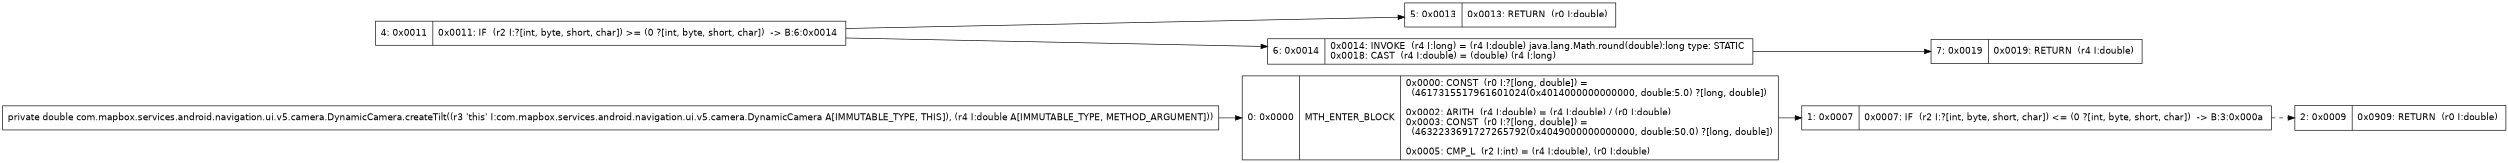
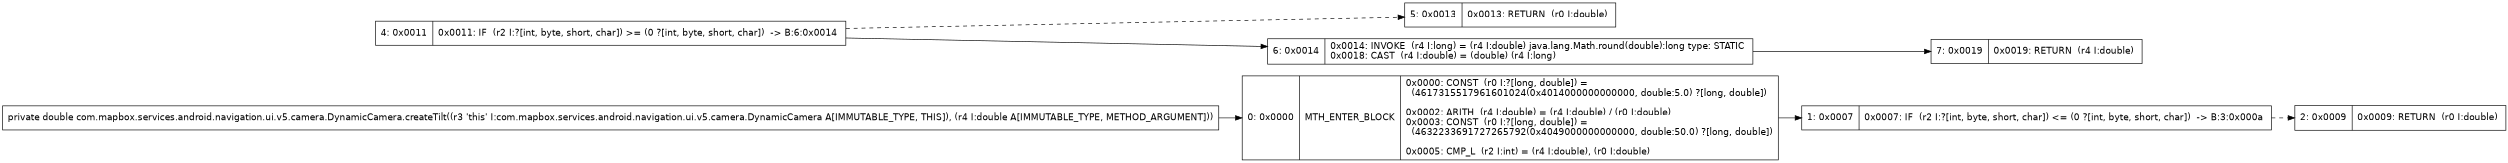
edge "4: 0x0011" -> "5: 0x0013": style solid -> dashed
node "2: 0x0009": text "0x0909: RETURN  (r0 I:double)" -> "0x0009: RETURN  (r0 I:double)"
